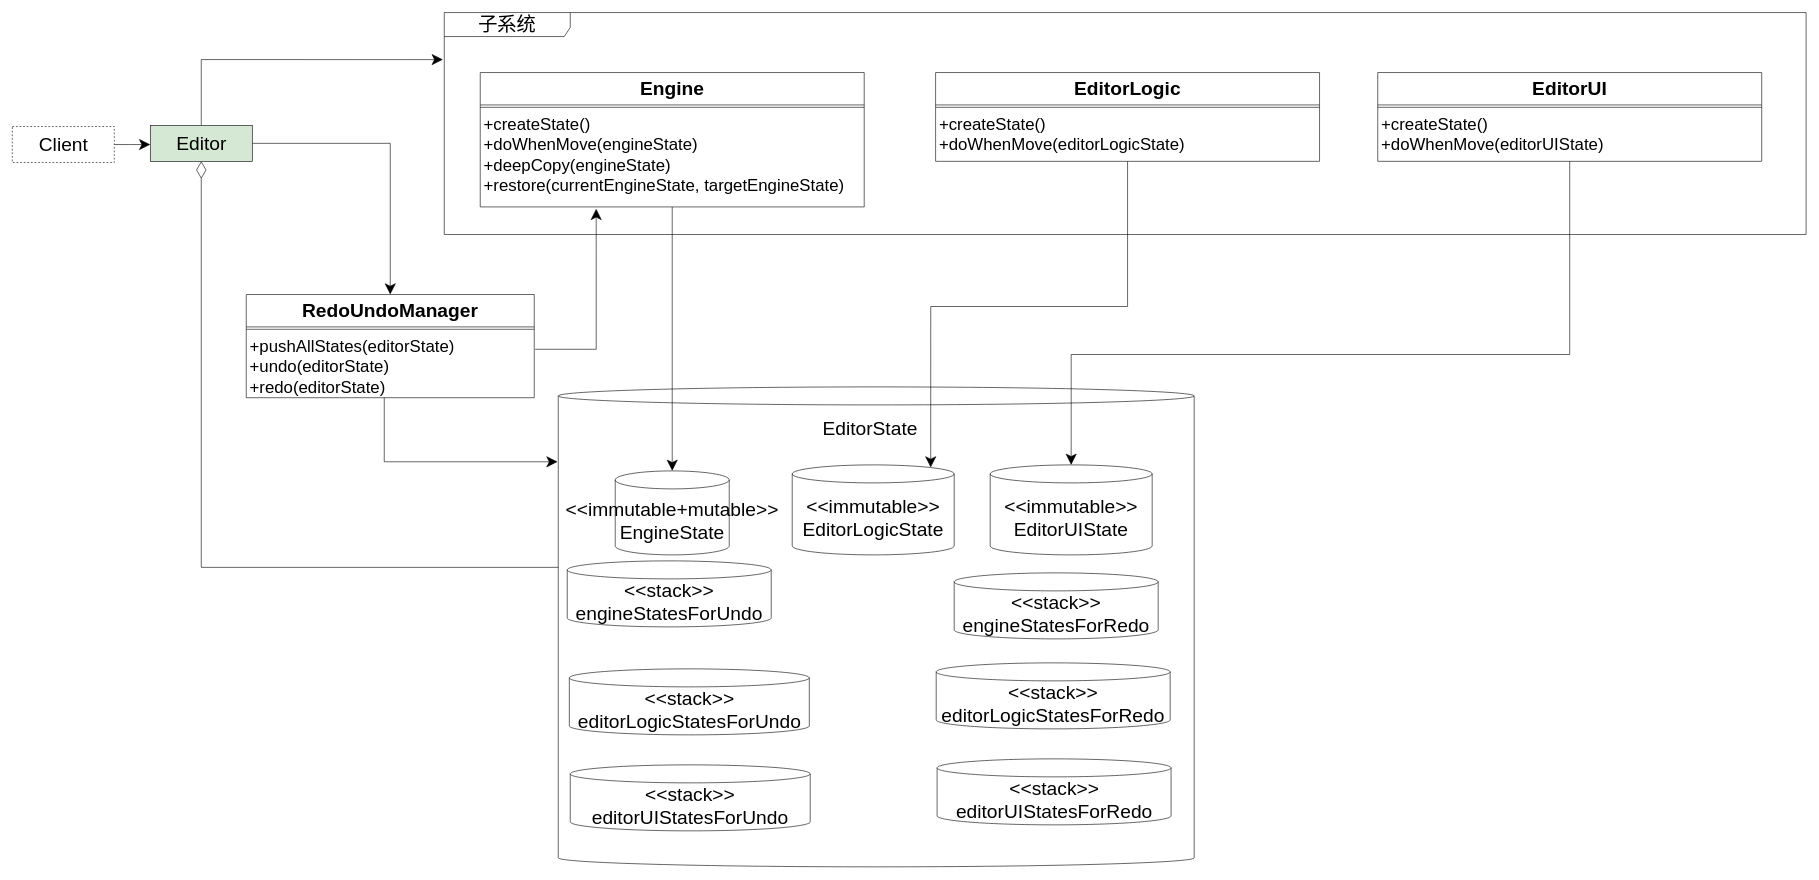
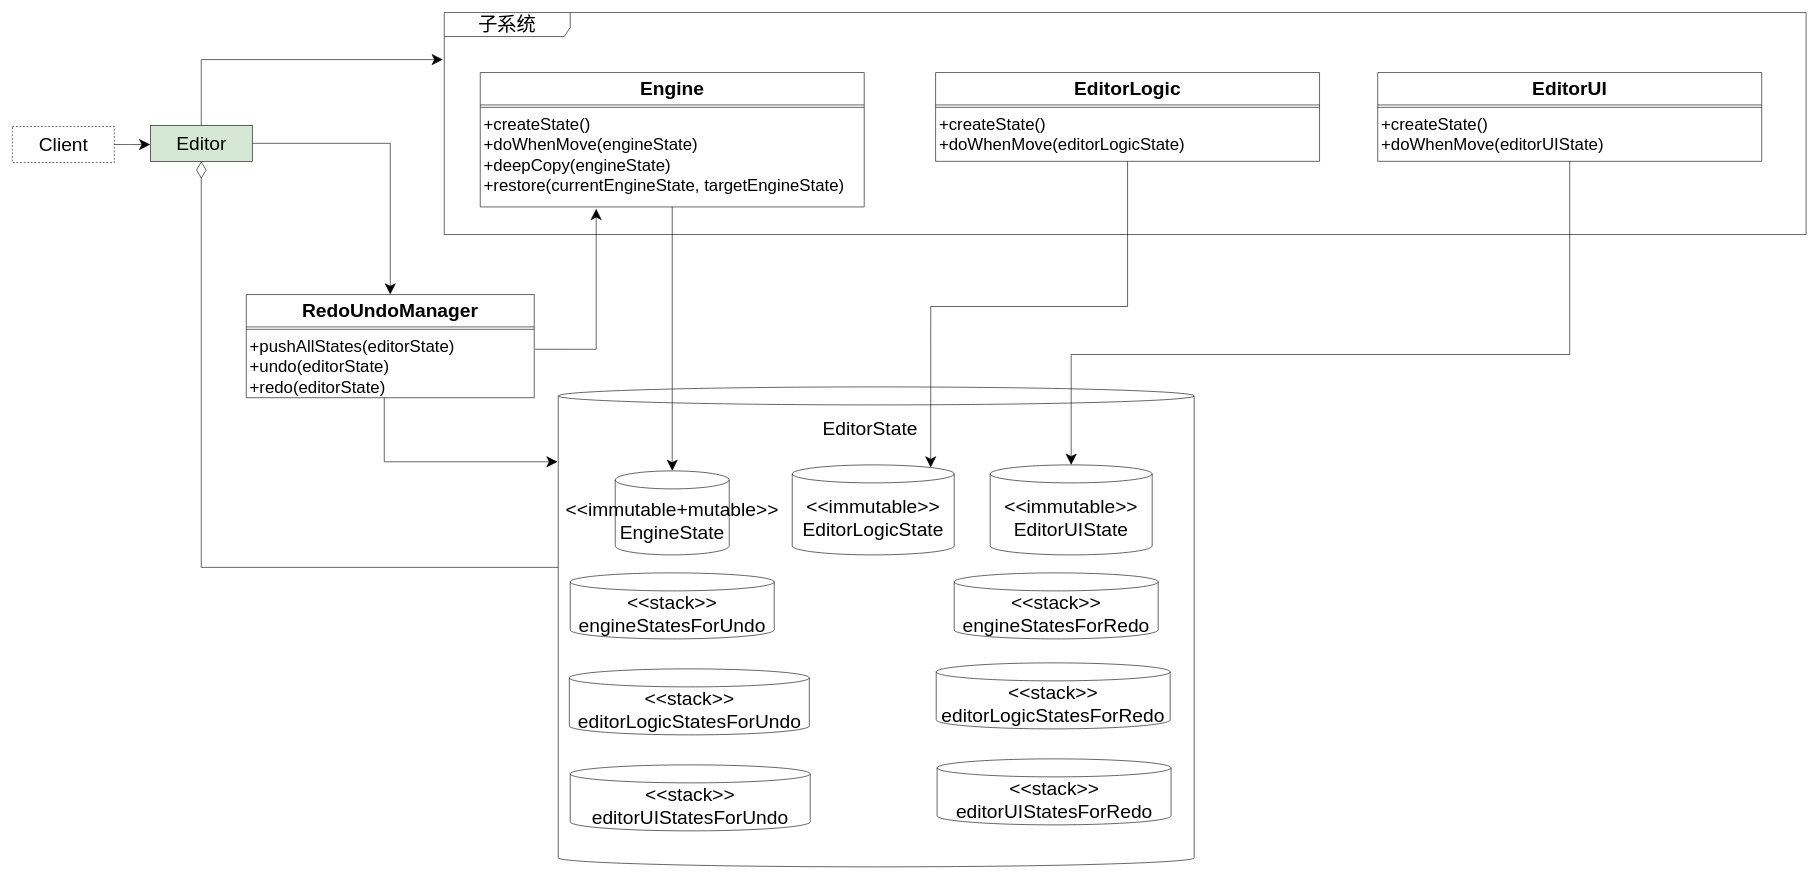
node "<<stack>> engineStatesForUndo": moved (669, 594) -> (672, 606)
